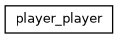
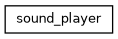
node "player_player": label "player_player" -> "sound_player"
